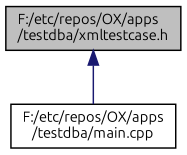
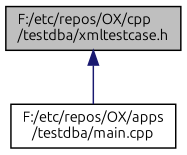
node "F:/etc/repos/OX/apps /testdba/xmltestcase.h": label "F:/etc/repos/OX/apps /testdba/xmltestcase.h" -> "F:/etc/repos/OX/cpp /testdba/xmltestcase.h"
